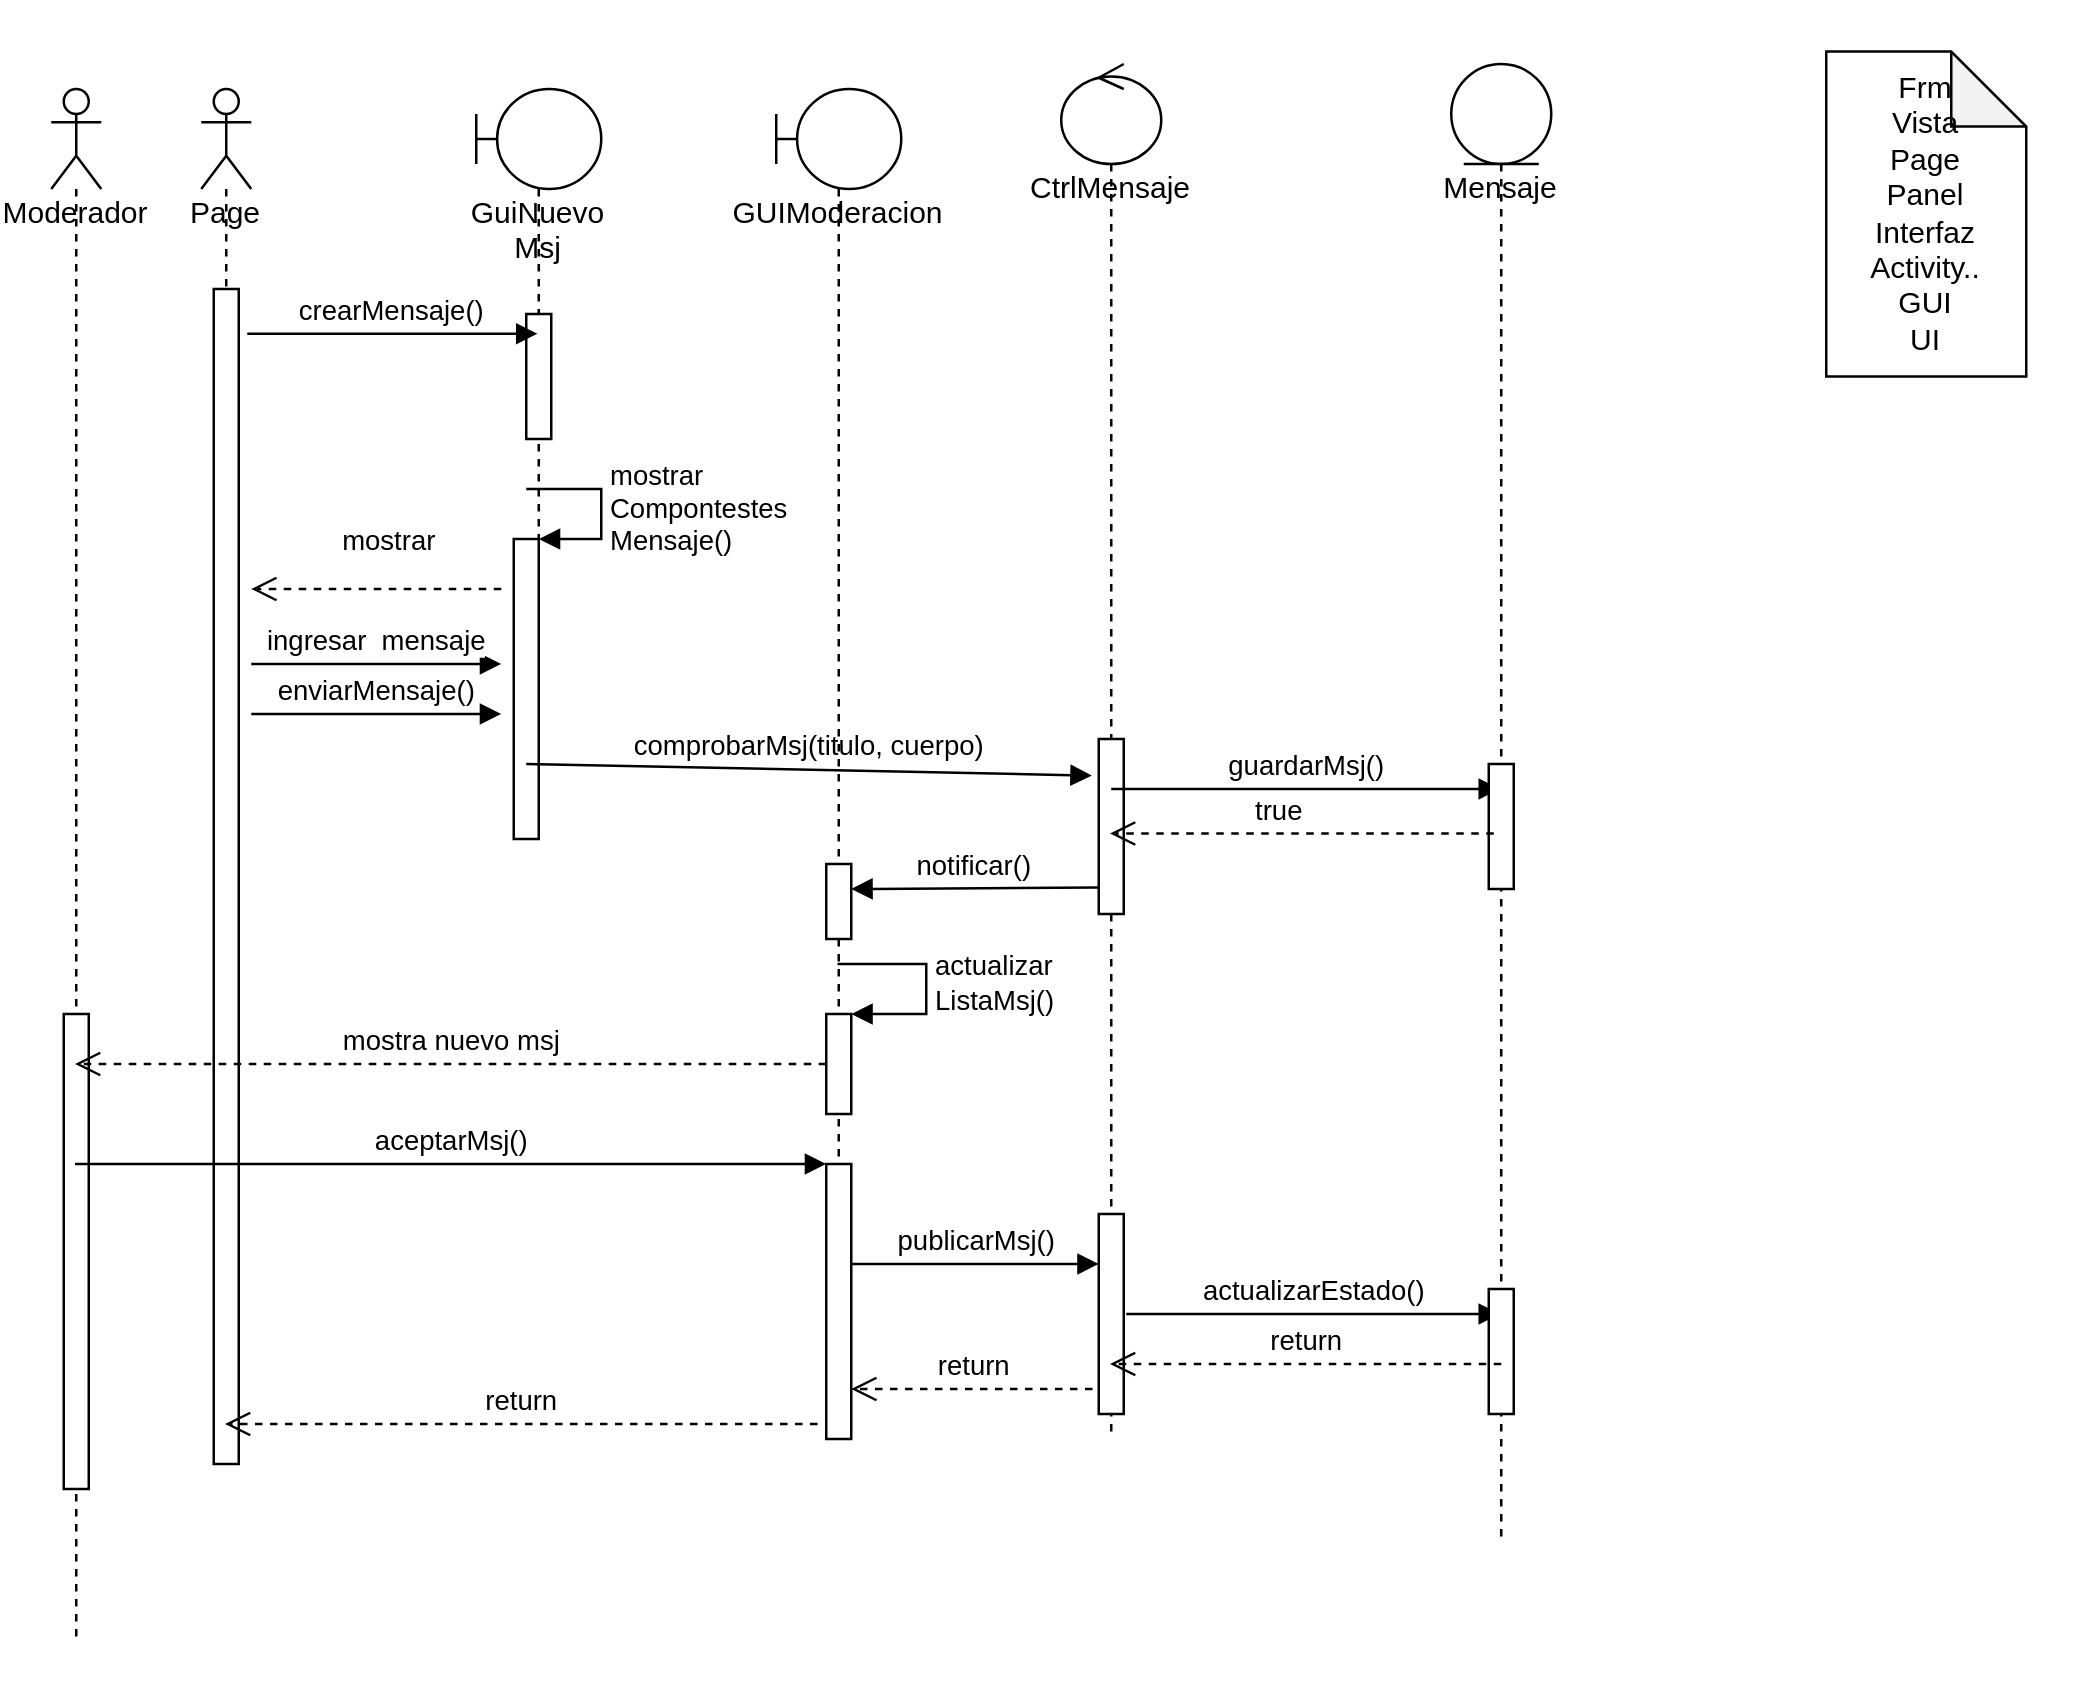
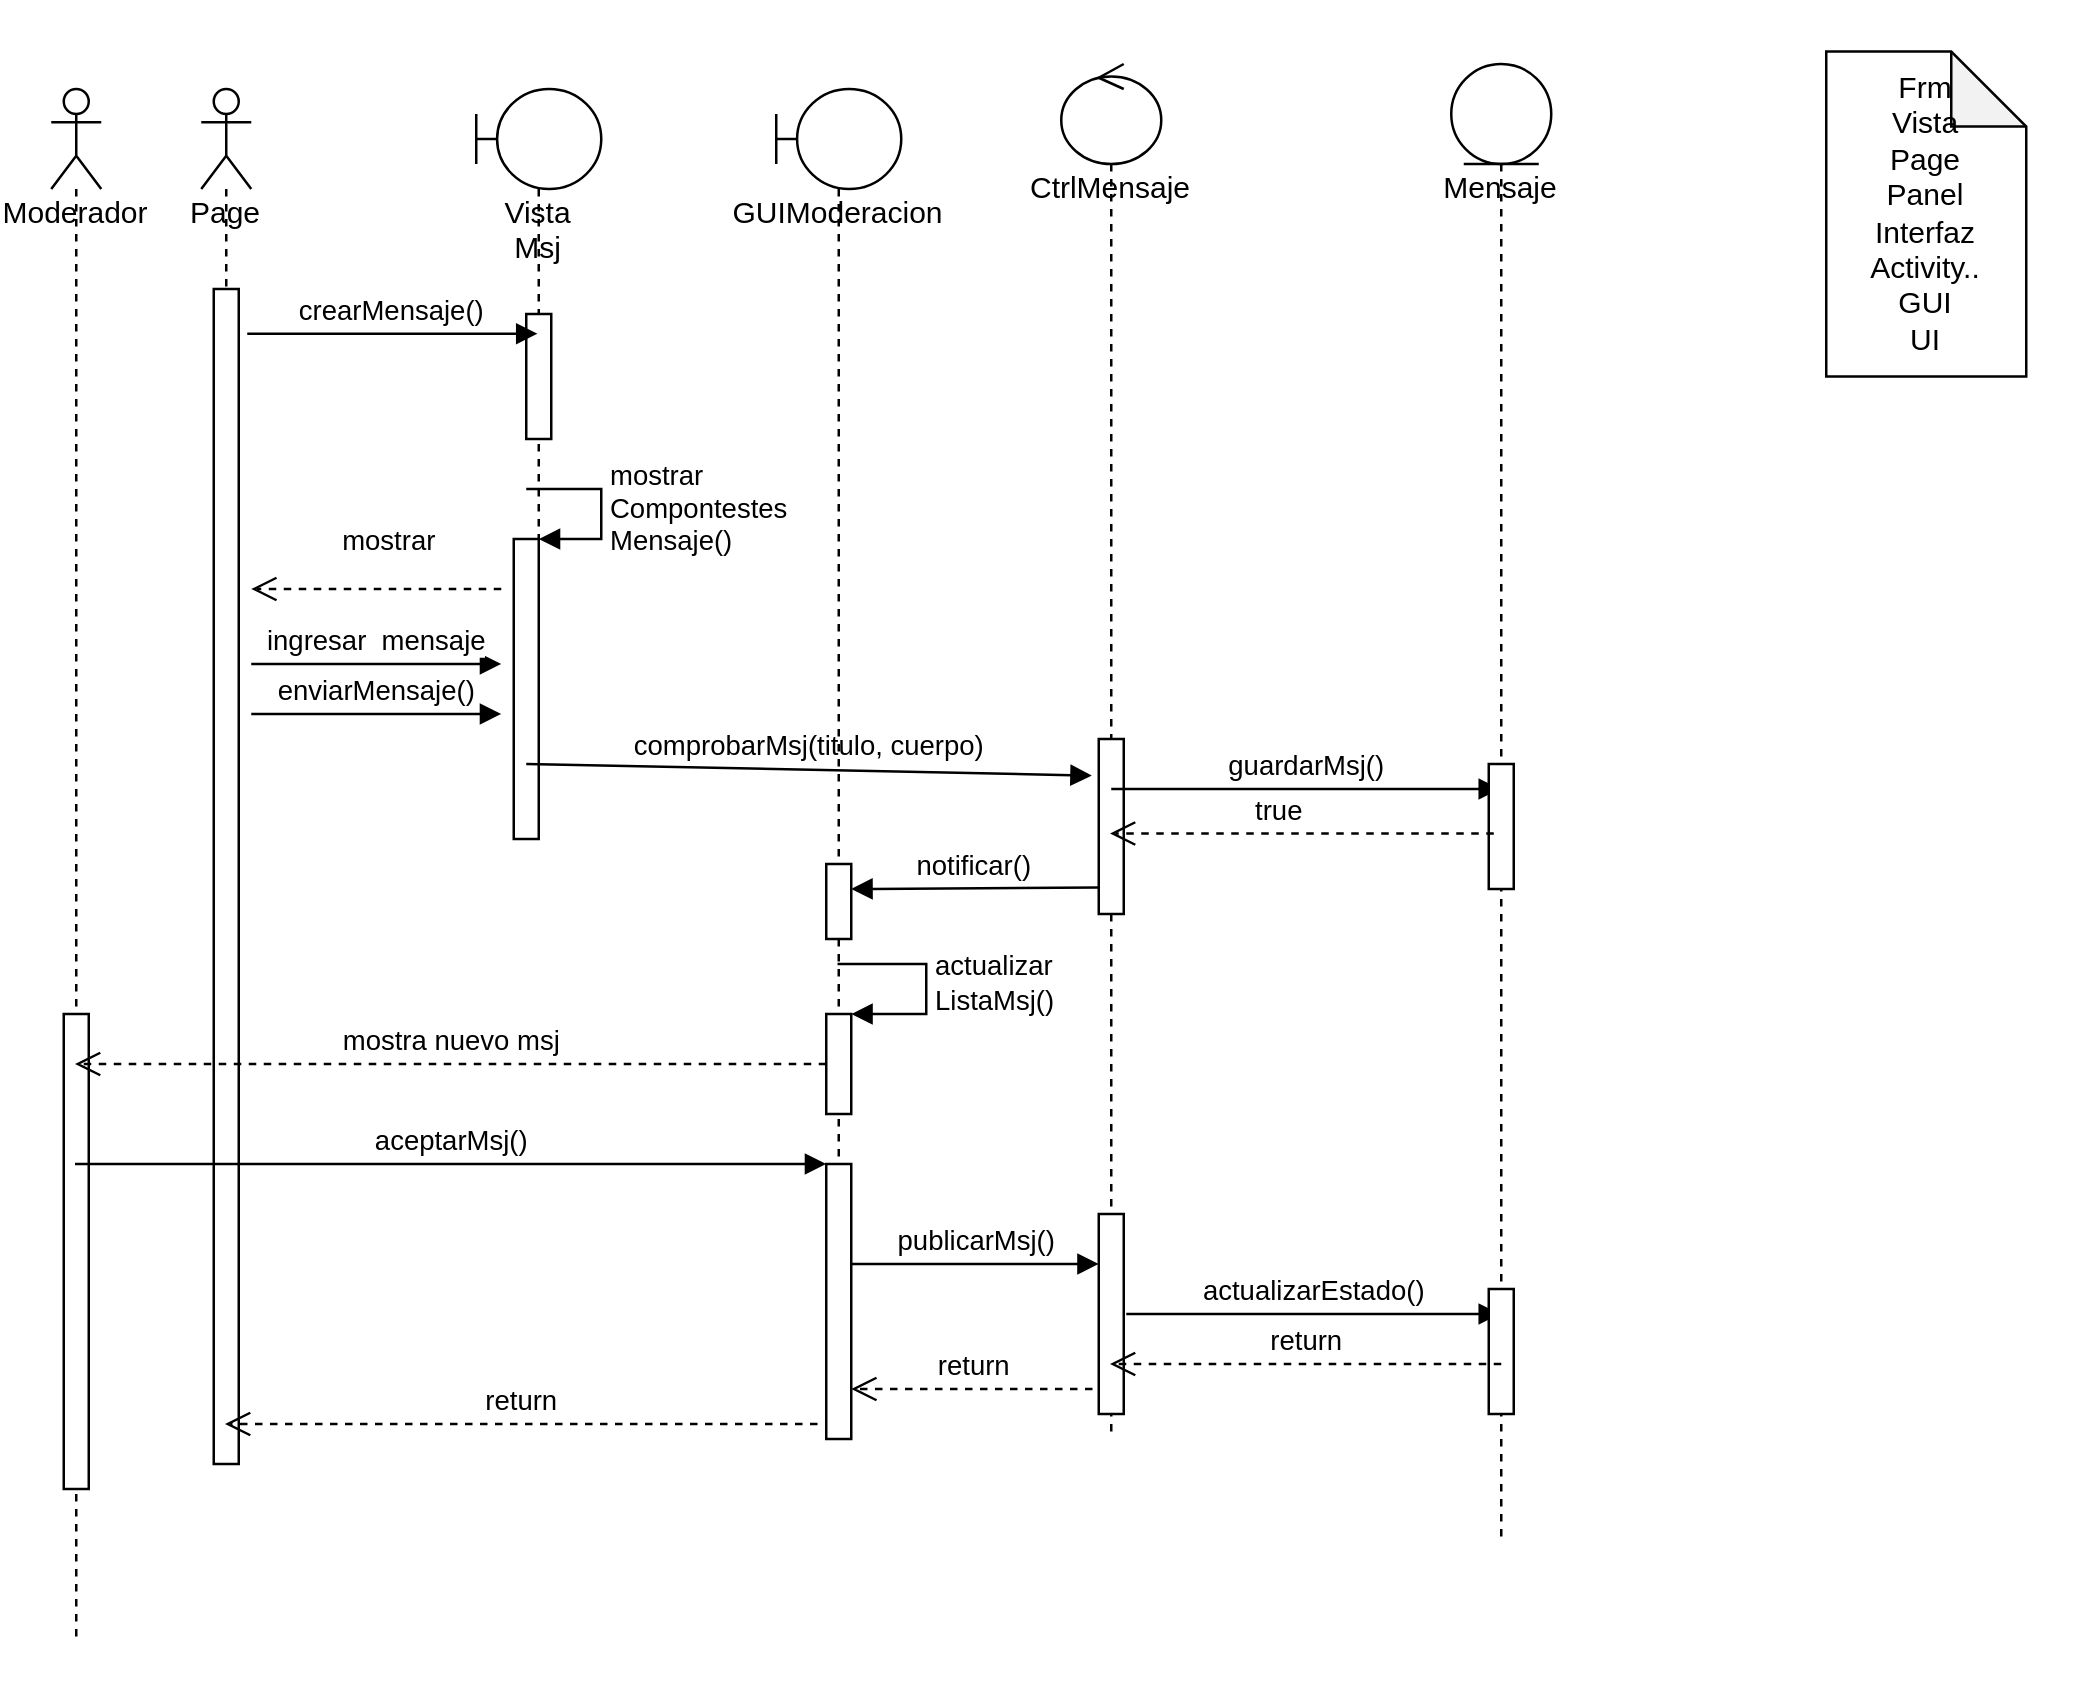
node "GuiNuevo Msj": label "GuiNuevo Msj" -> "Vista Msj"
